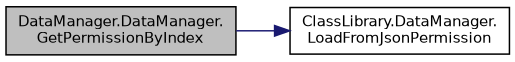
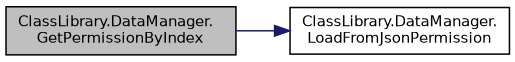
node "DataManager.DataManager. GetPermissionByIndex": label "DataManager.DataManager. GetPermissionByIndex" -> "ClassLibrary.DataManager. GetPermissionByIndex"
